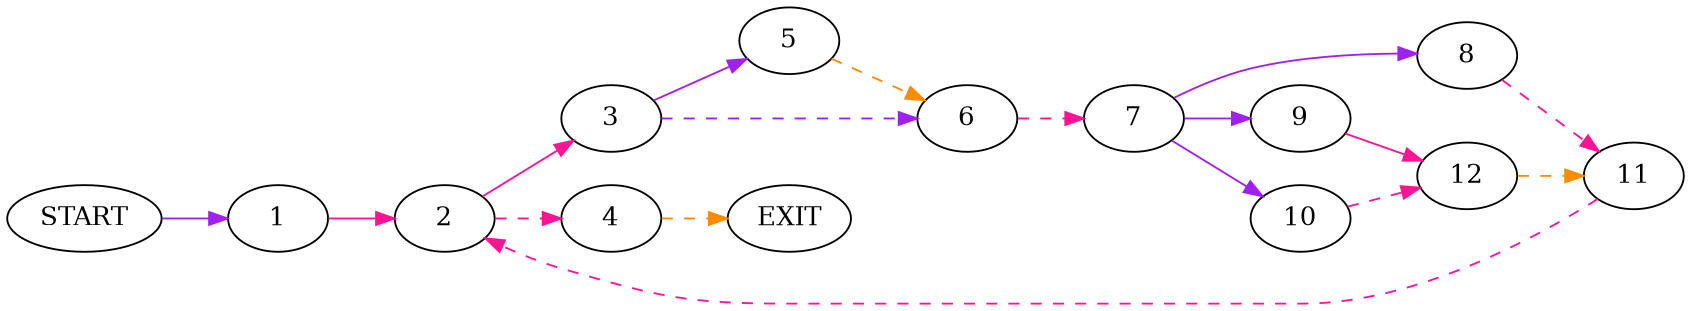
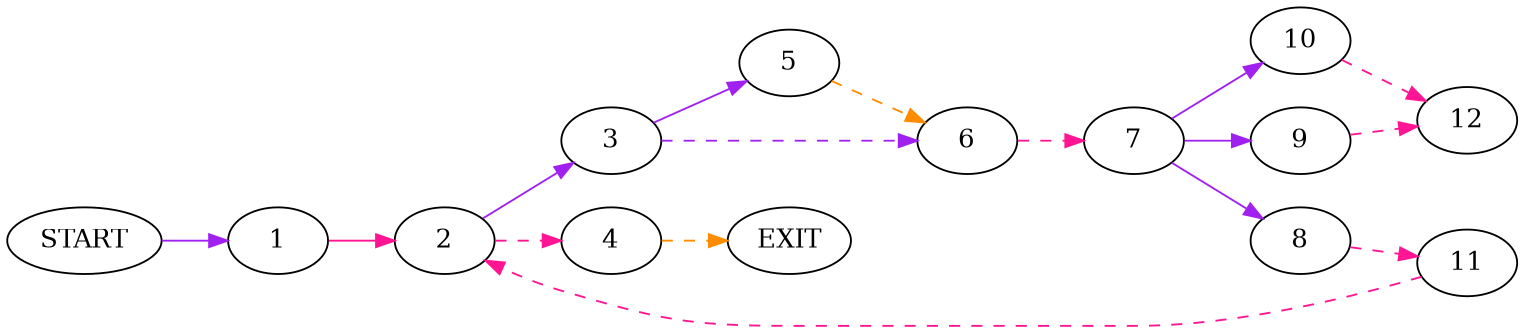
edge "9" -> "12": style solid -> dashed
edge "2" -> "3": color deeppink -> purple
edge "12" -> "11": removed
